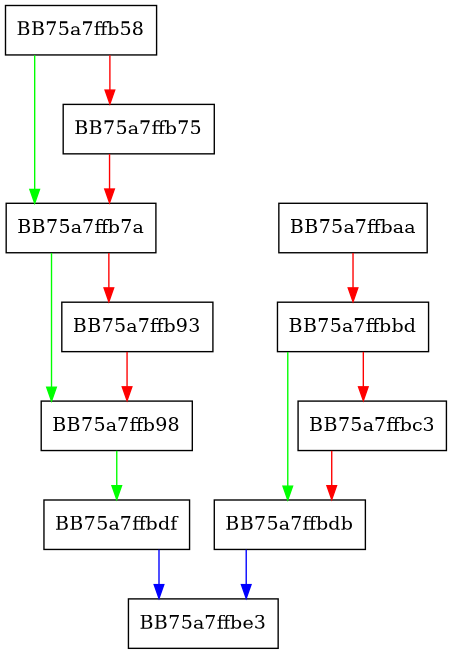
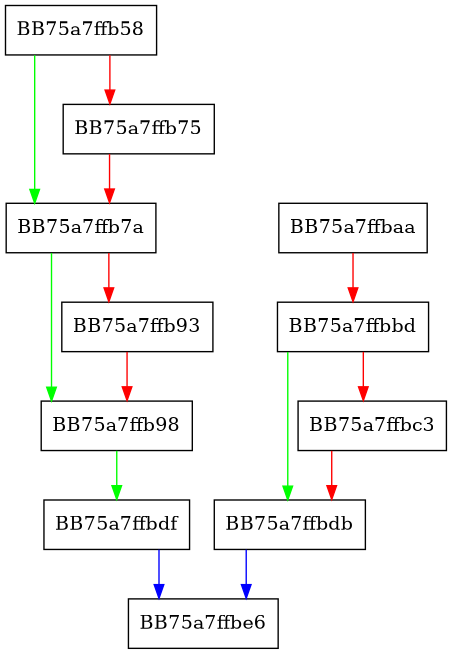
node "BB75a7ffbe3": label "BB75a7ffbe3" -> "BB75a7ffbe6"
